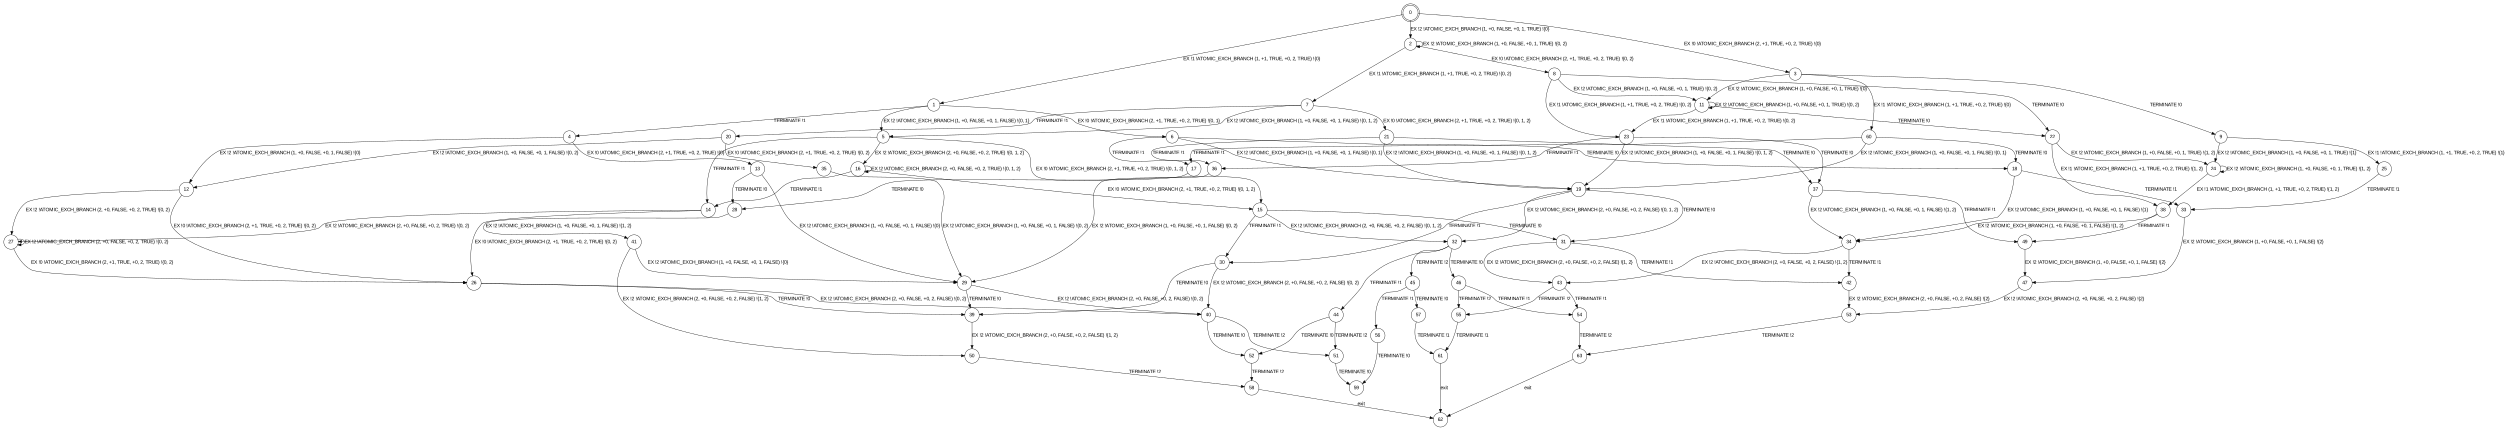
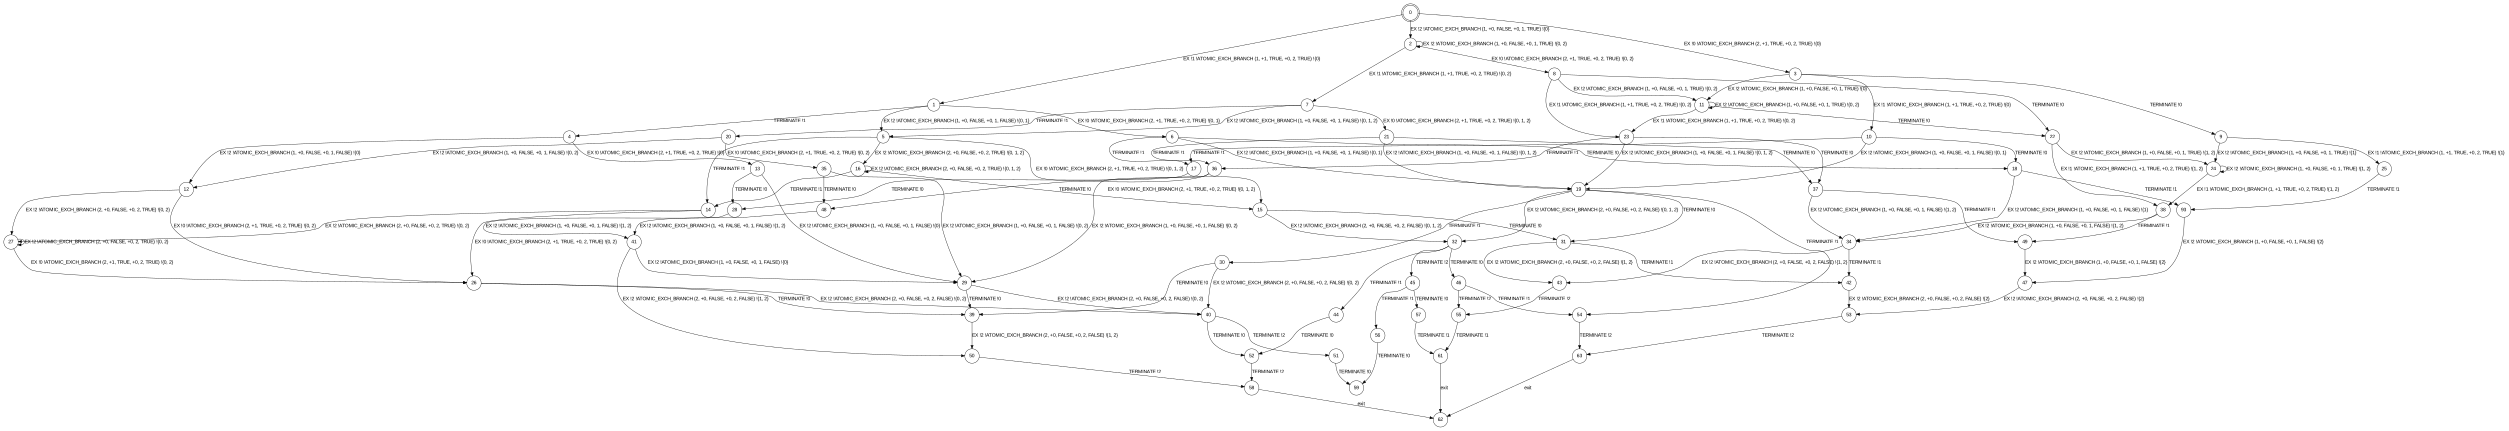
node "60": label "60" -> "10"
node "48": added
node "33": label "33" -> "93"
edge "15" -> "30": removed, label "TERMINATE !1"
edge "43" -> "54": now "19" -> "54"
edge "44" -> "51": removed, label "TERMINATE !2"
